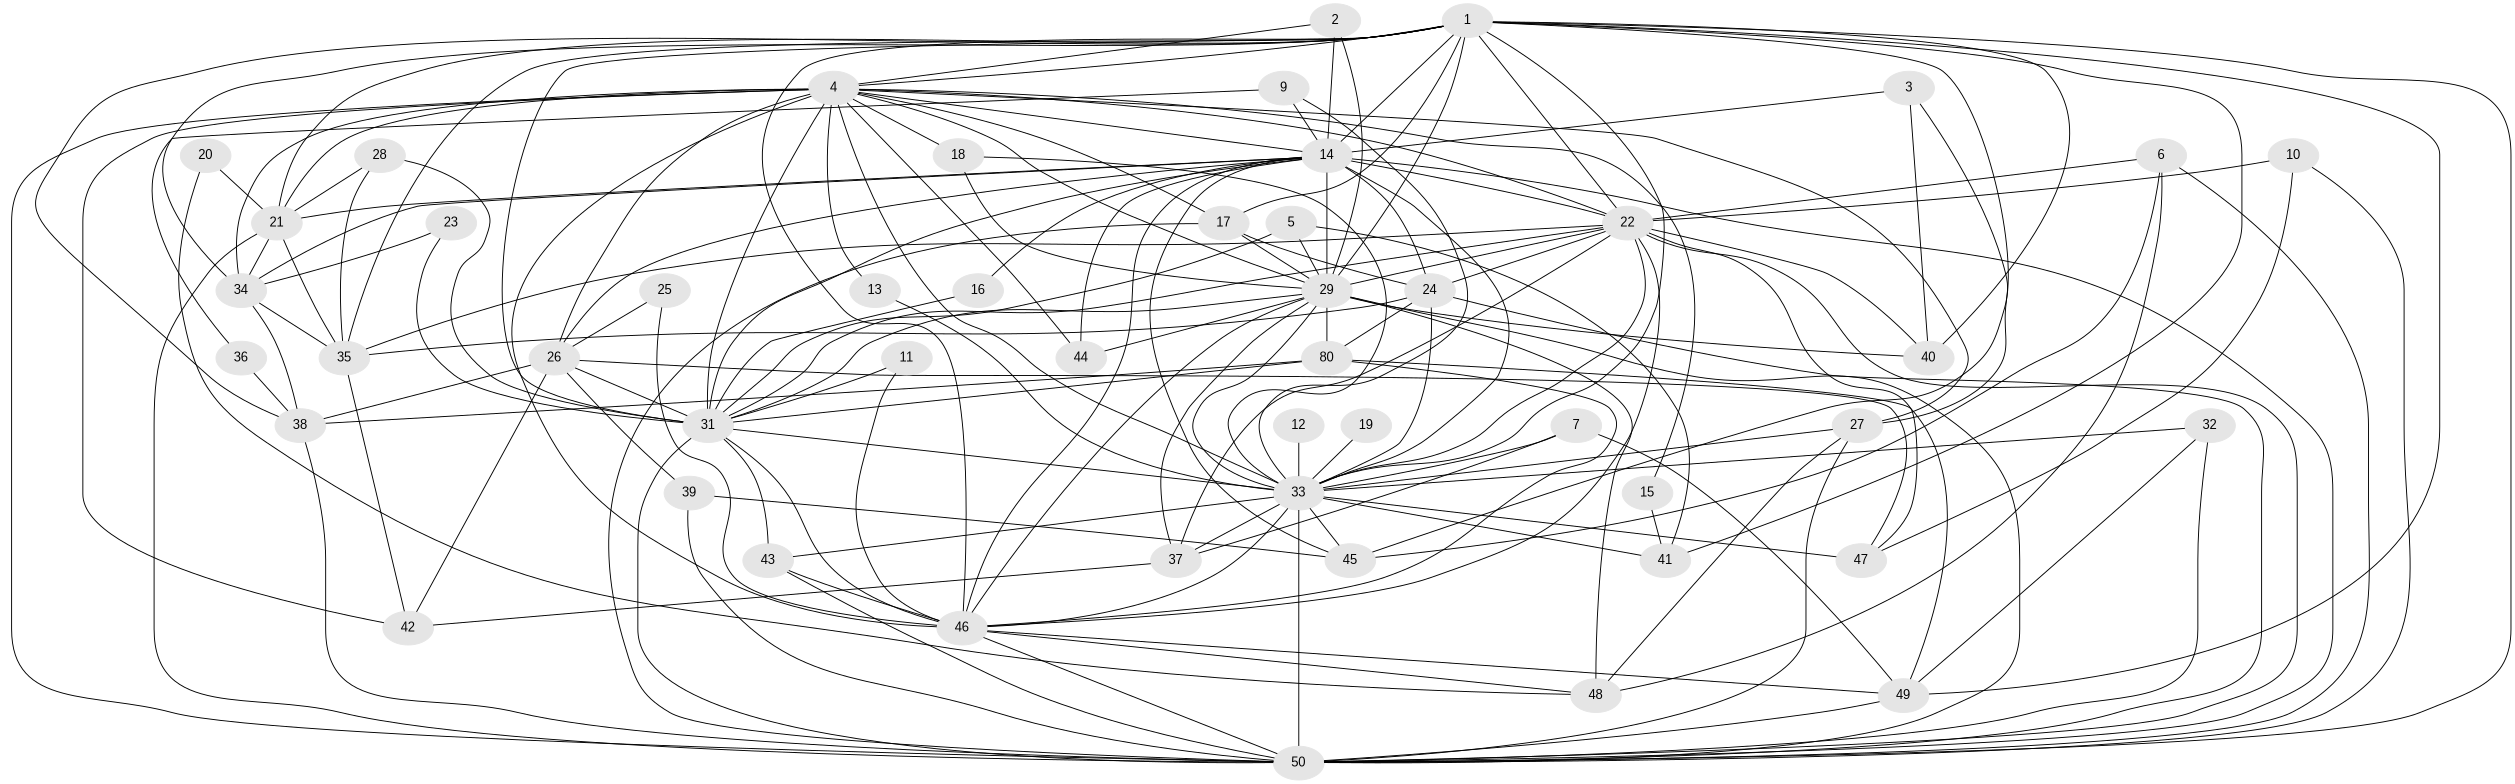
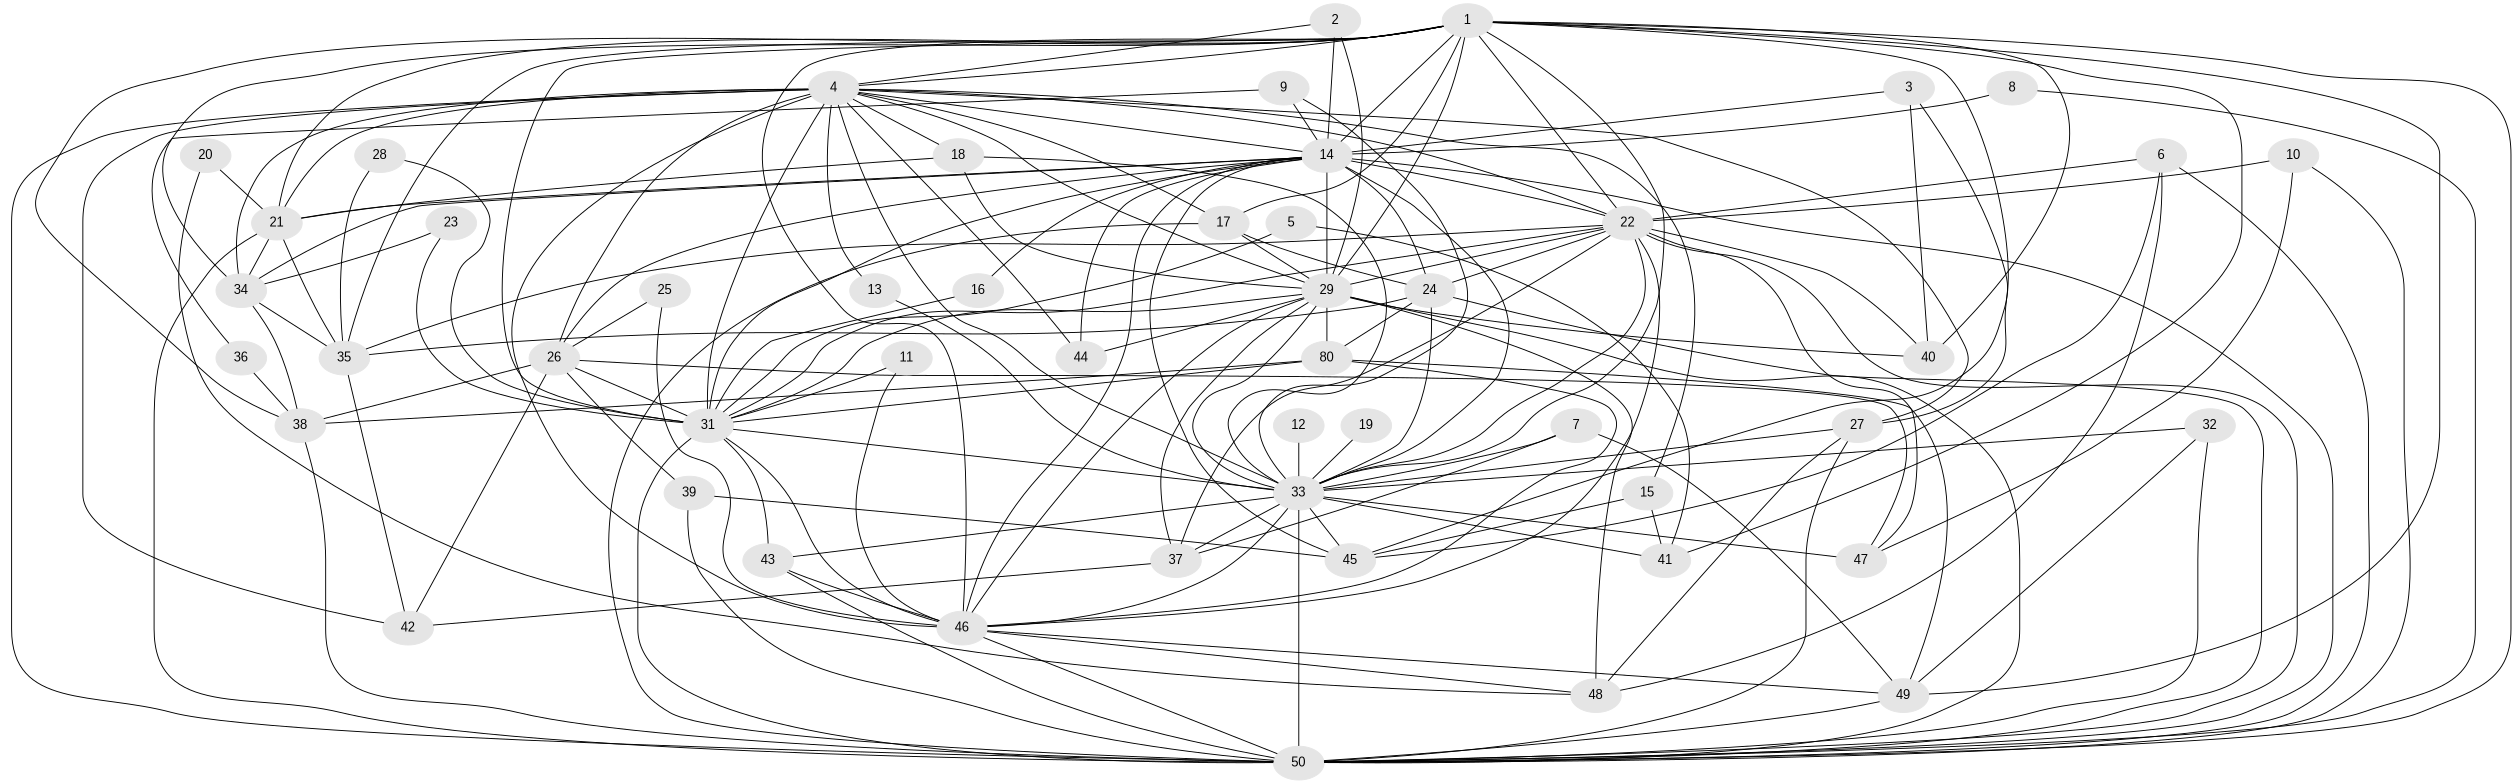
node "8": added
edge "28" -- "21": now "18" -- "21"
edge "5" -- "29": removed
edge "15" -- "45": added
